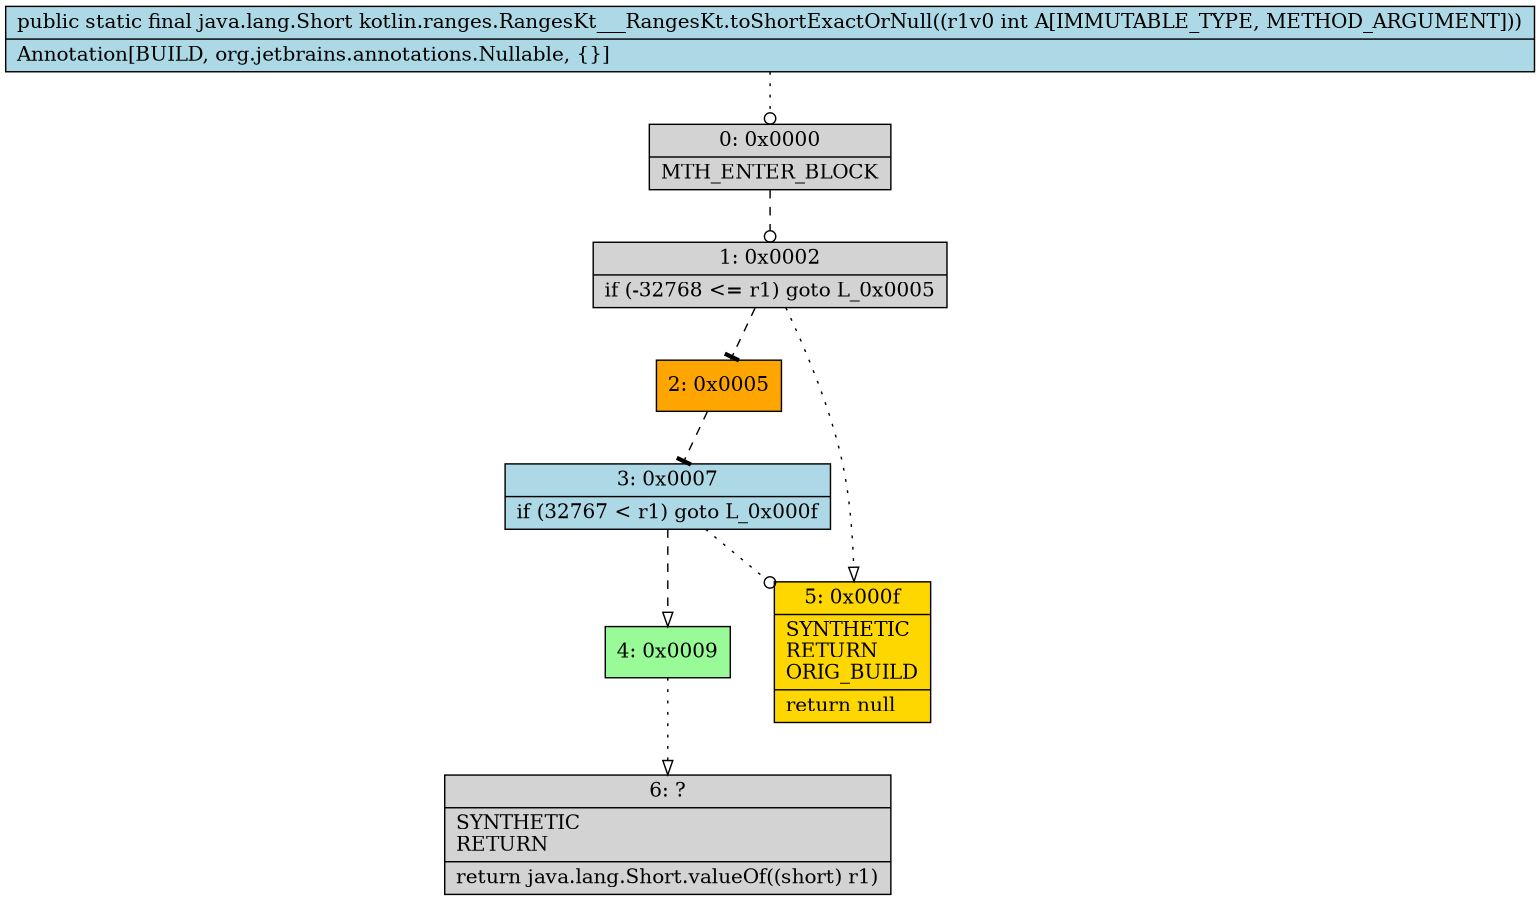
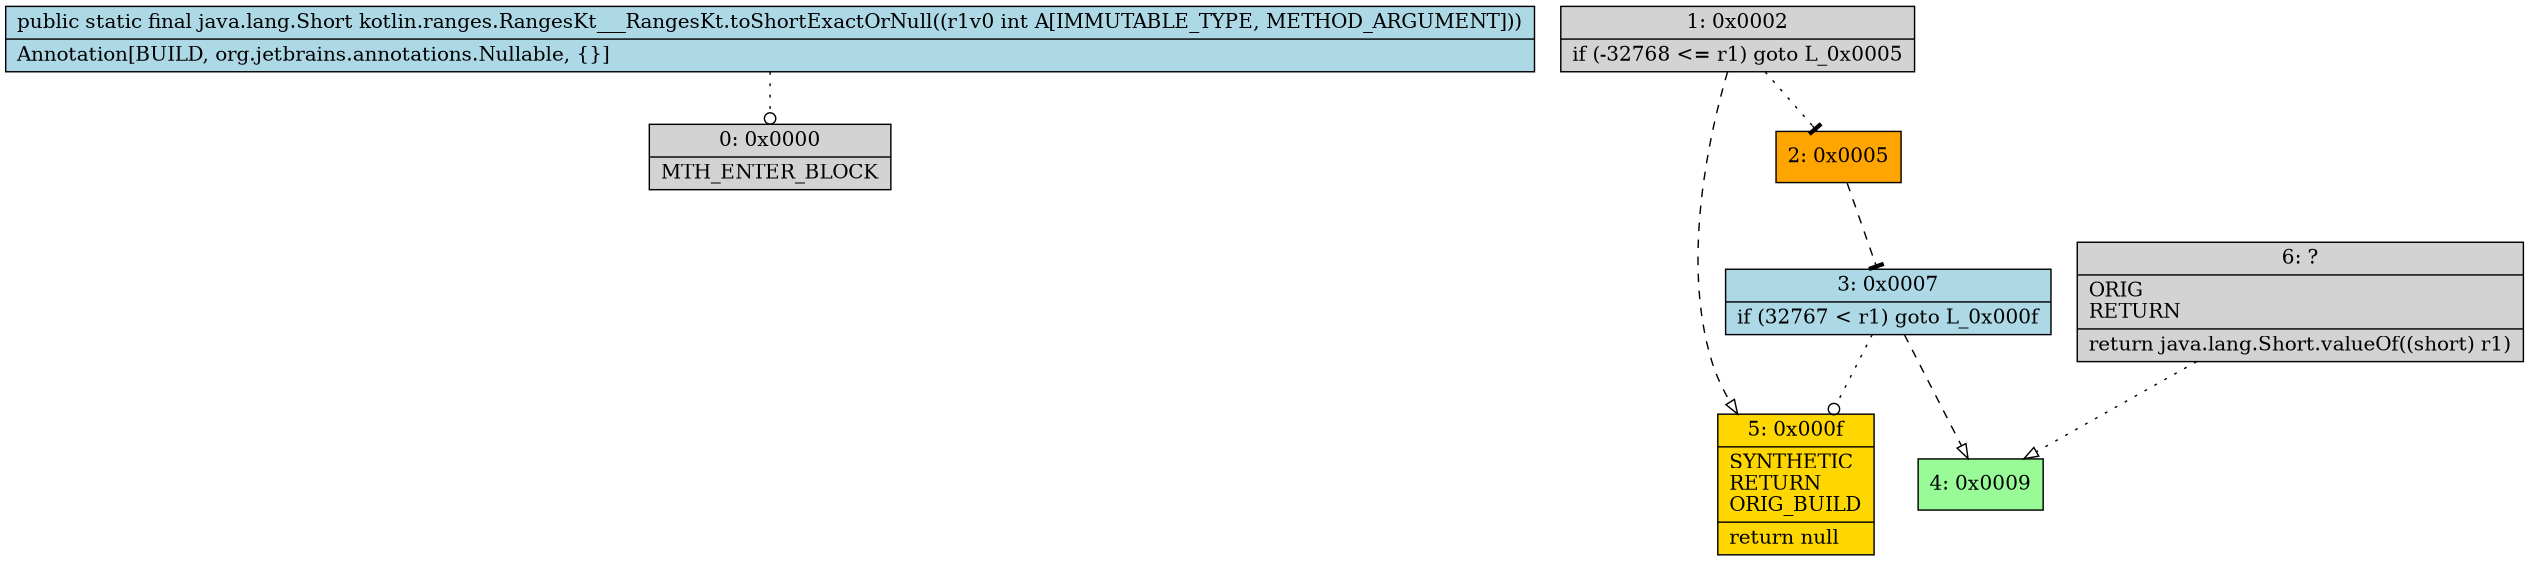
edge "0: 0x0000" -> "1: 0x0002": removed
edge "1: 0x0002" -> "2: 0x0005": style dashed -> dotted
edge "1: 0x0002" -> "5: 0x000f": style dotted -> dashed
edge "4: 0x0009" -> "6: ?": reversed
node "6: ?": text "SYNTHETIC" -> "ORIG"
